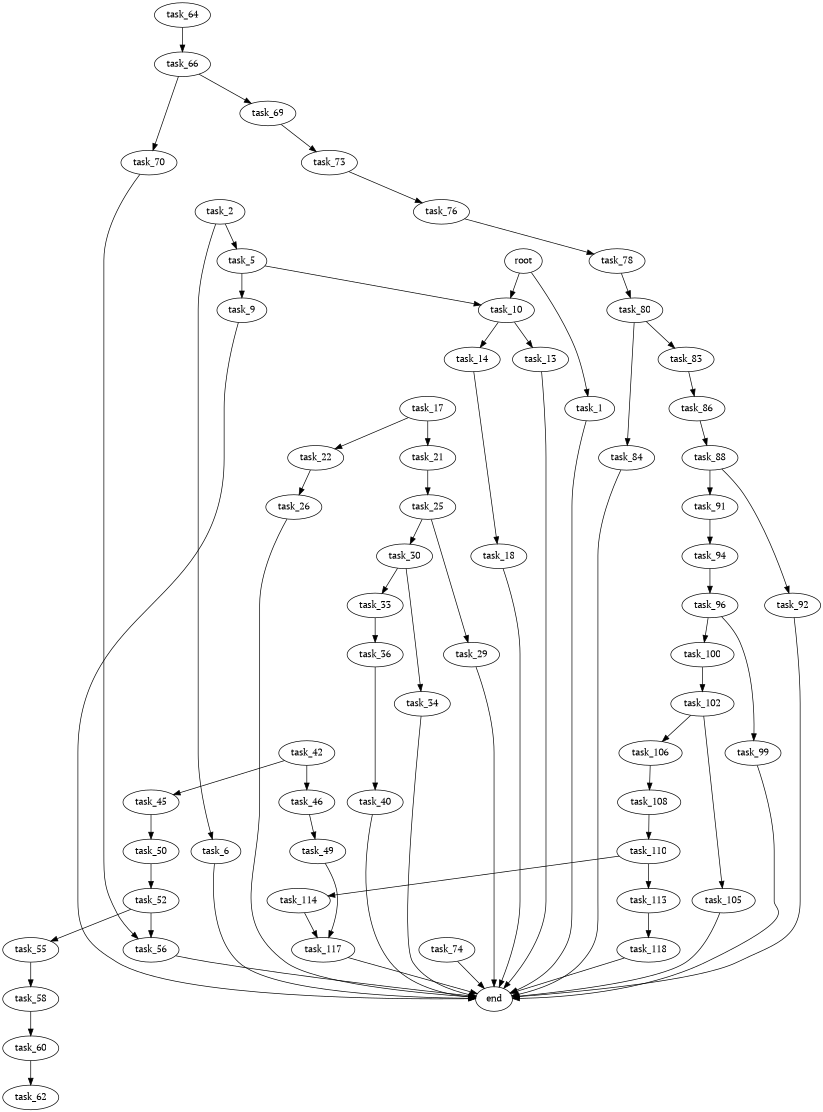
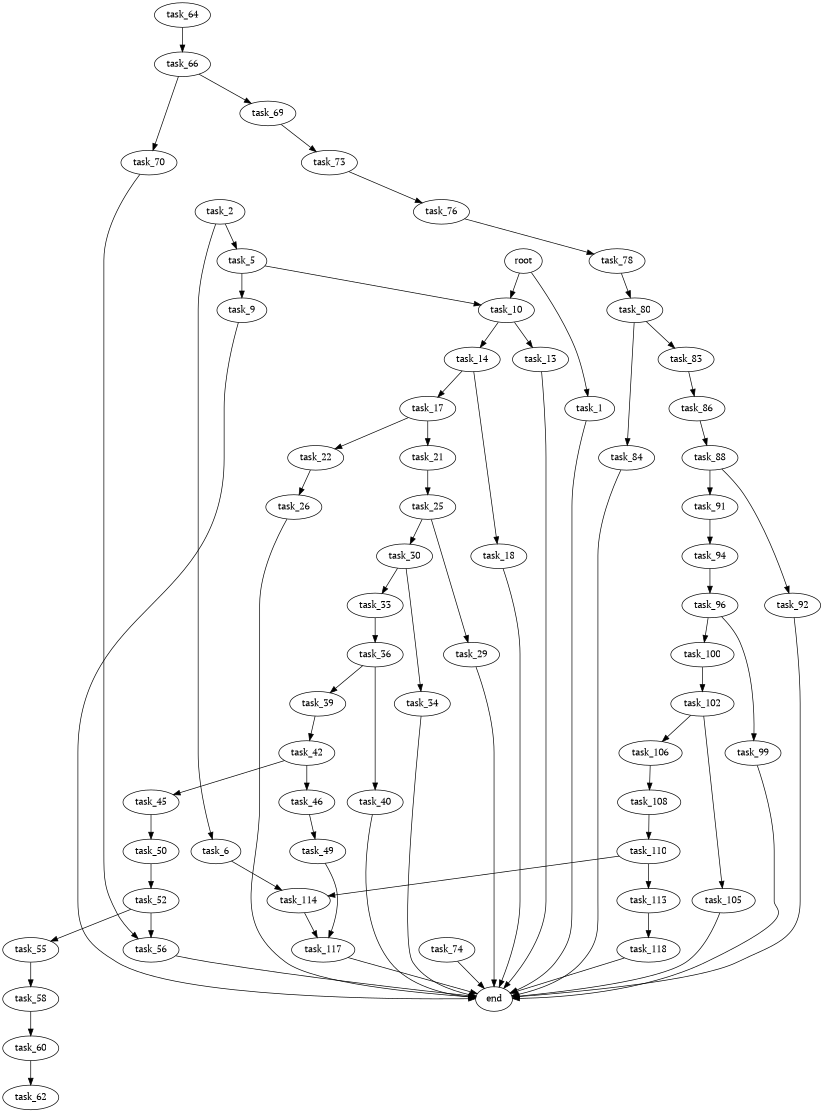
edge "task_14" -> "task_17": added
node "task_39": added
edge "task_6" -> "end": now "task_6" -> "task_114"
